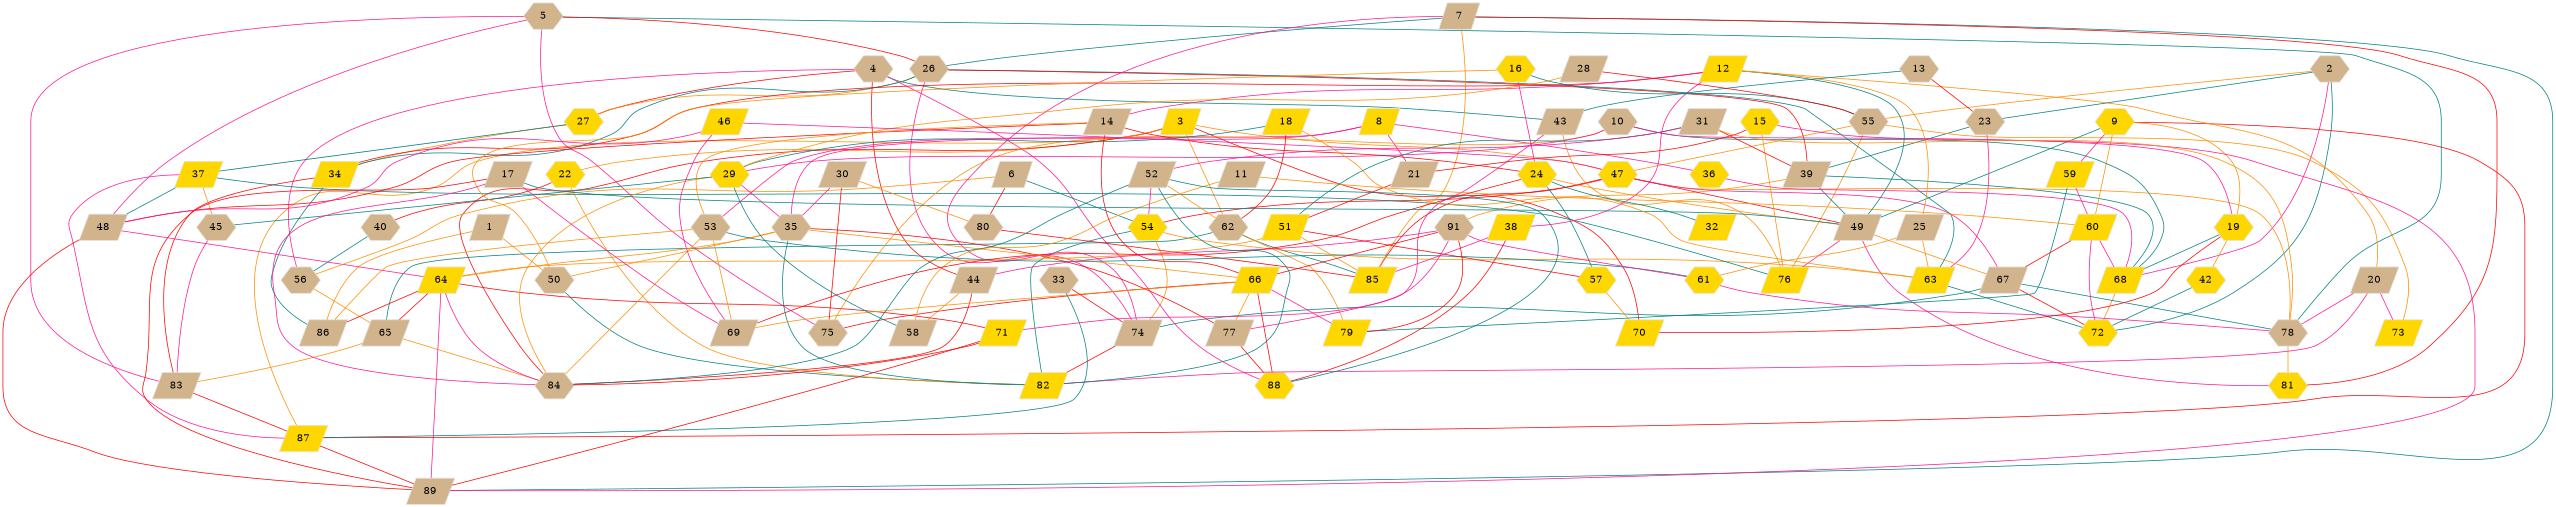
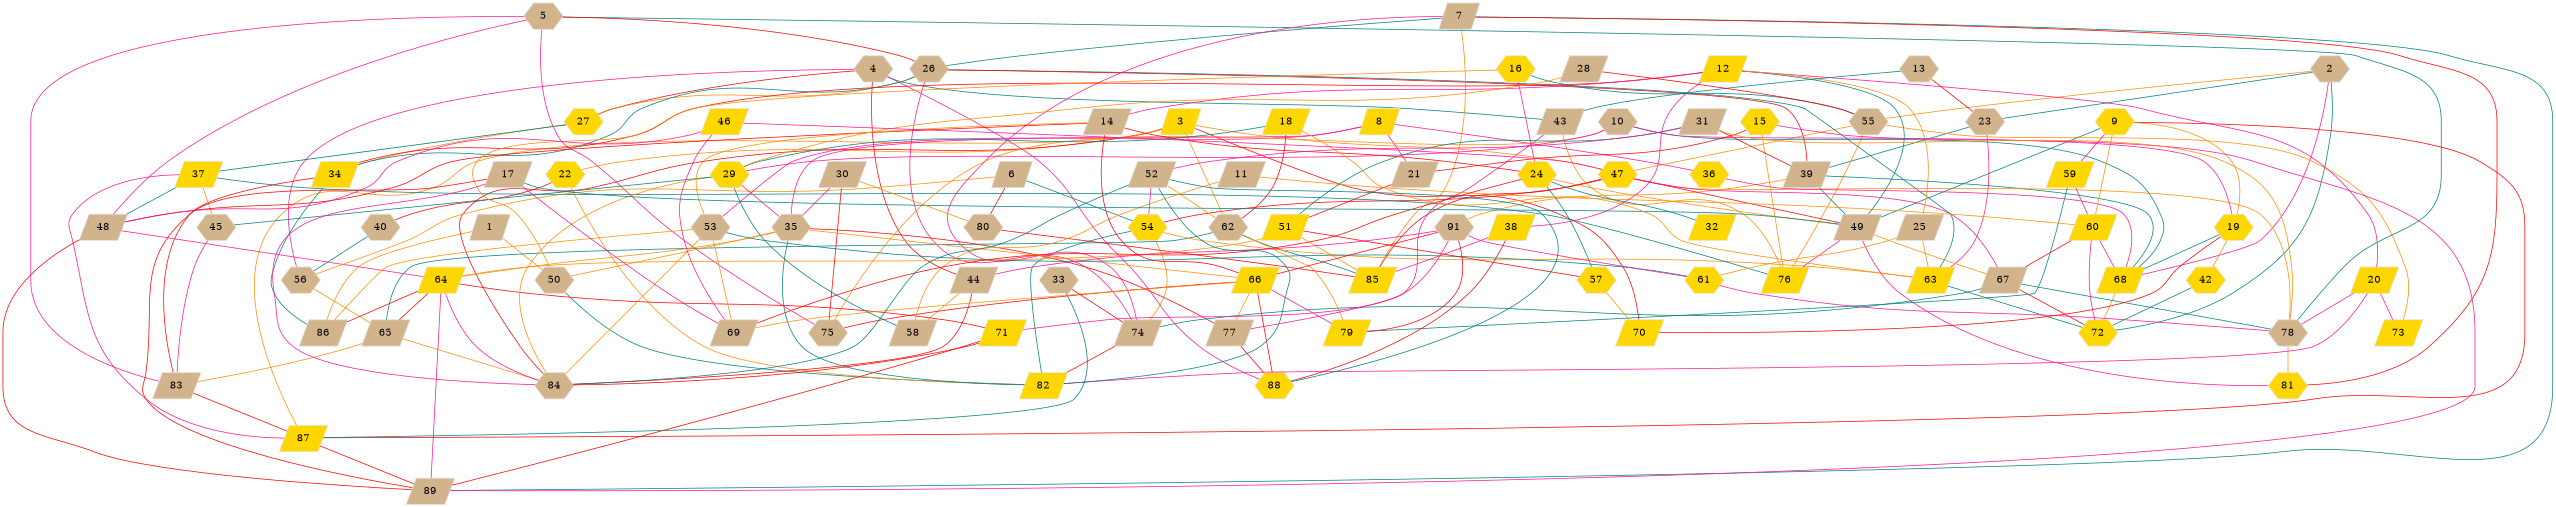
edge "12" -- "20": color darkorange -> deeppink
node "20": fillcolor tan -> gold
